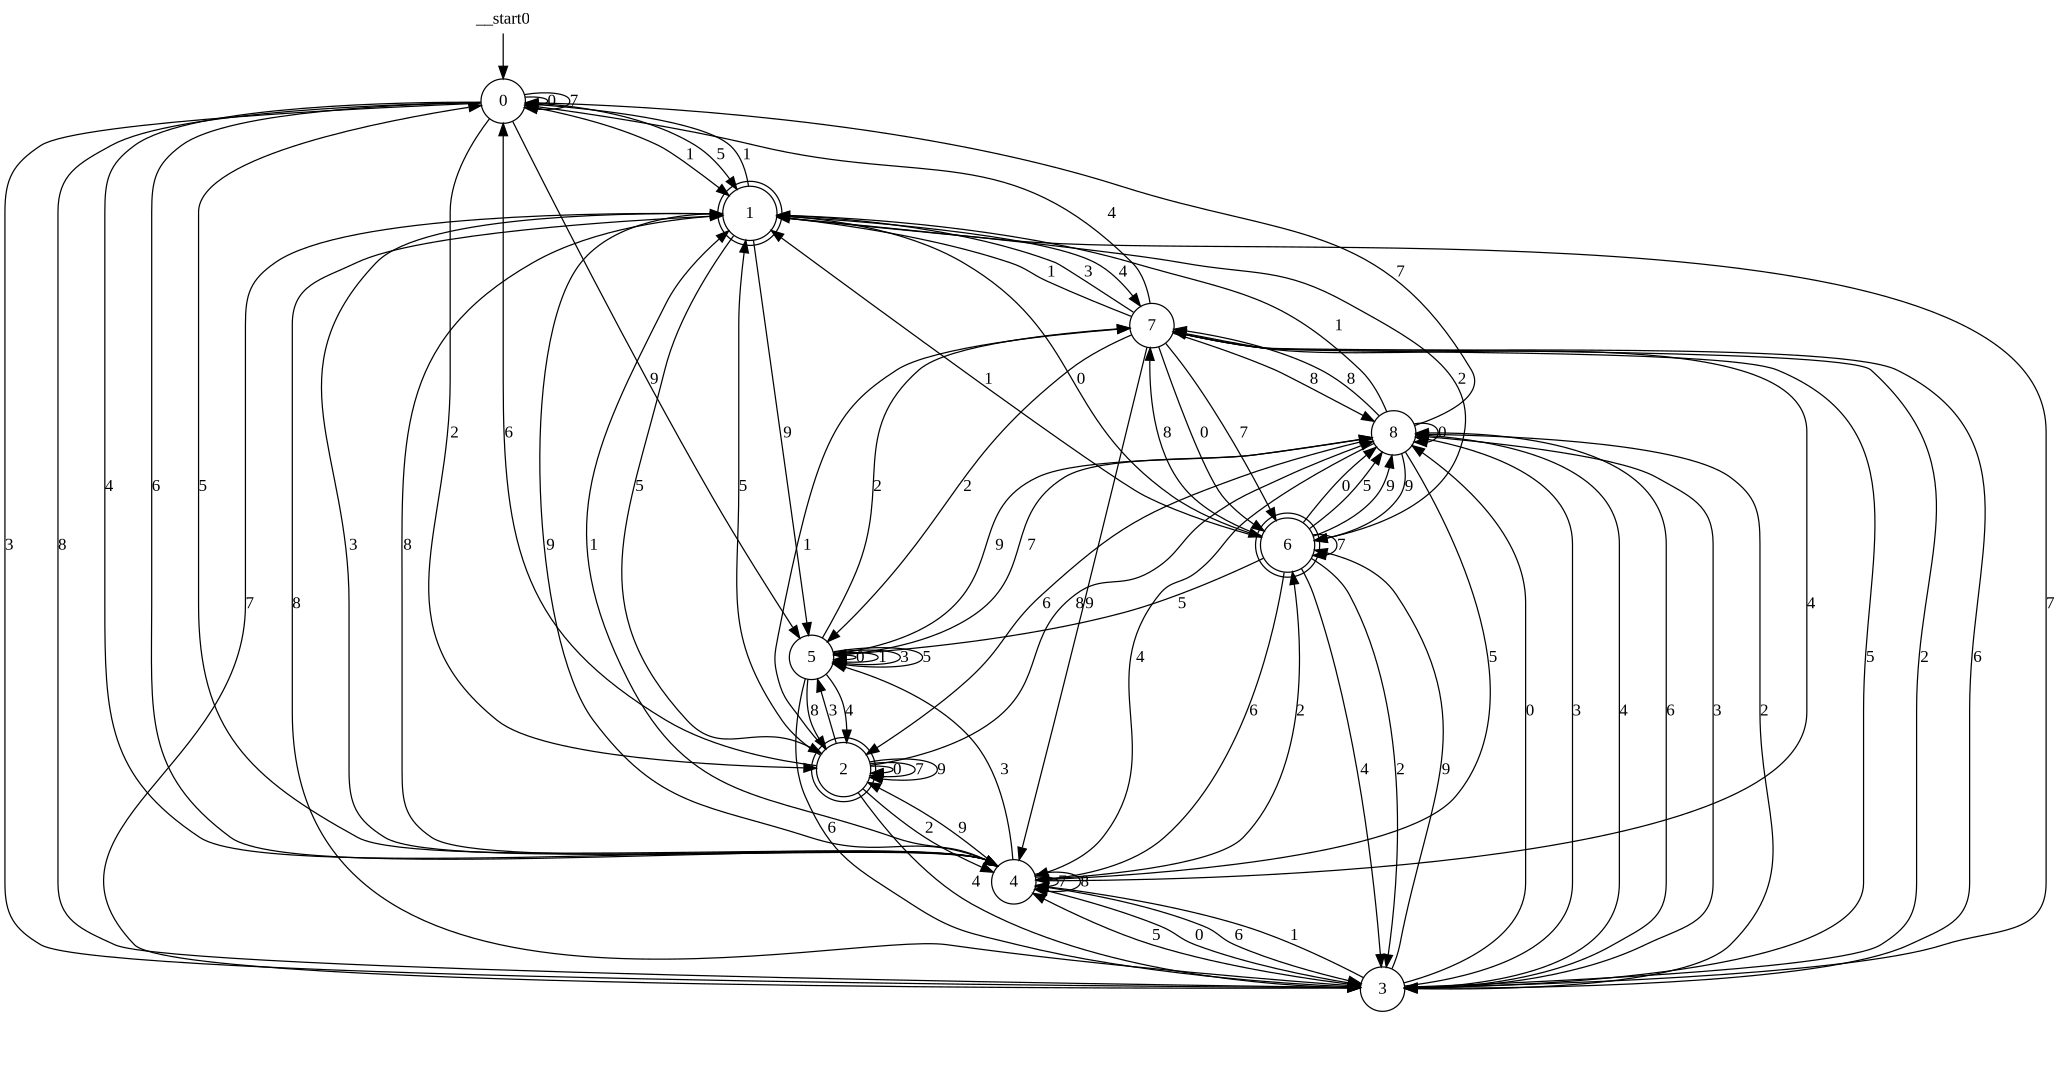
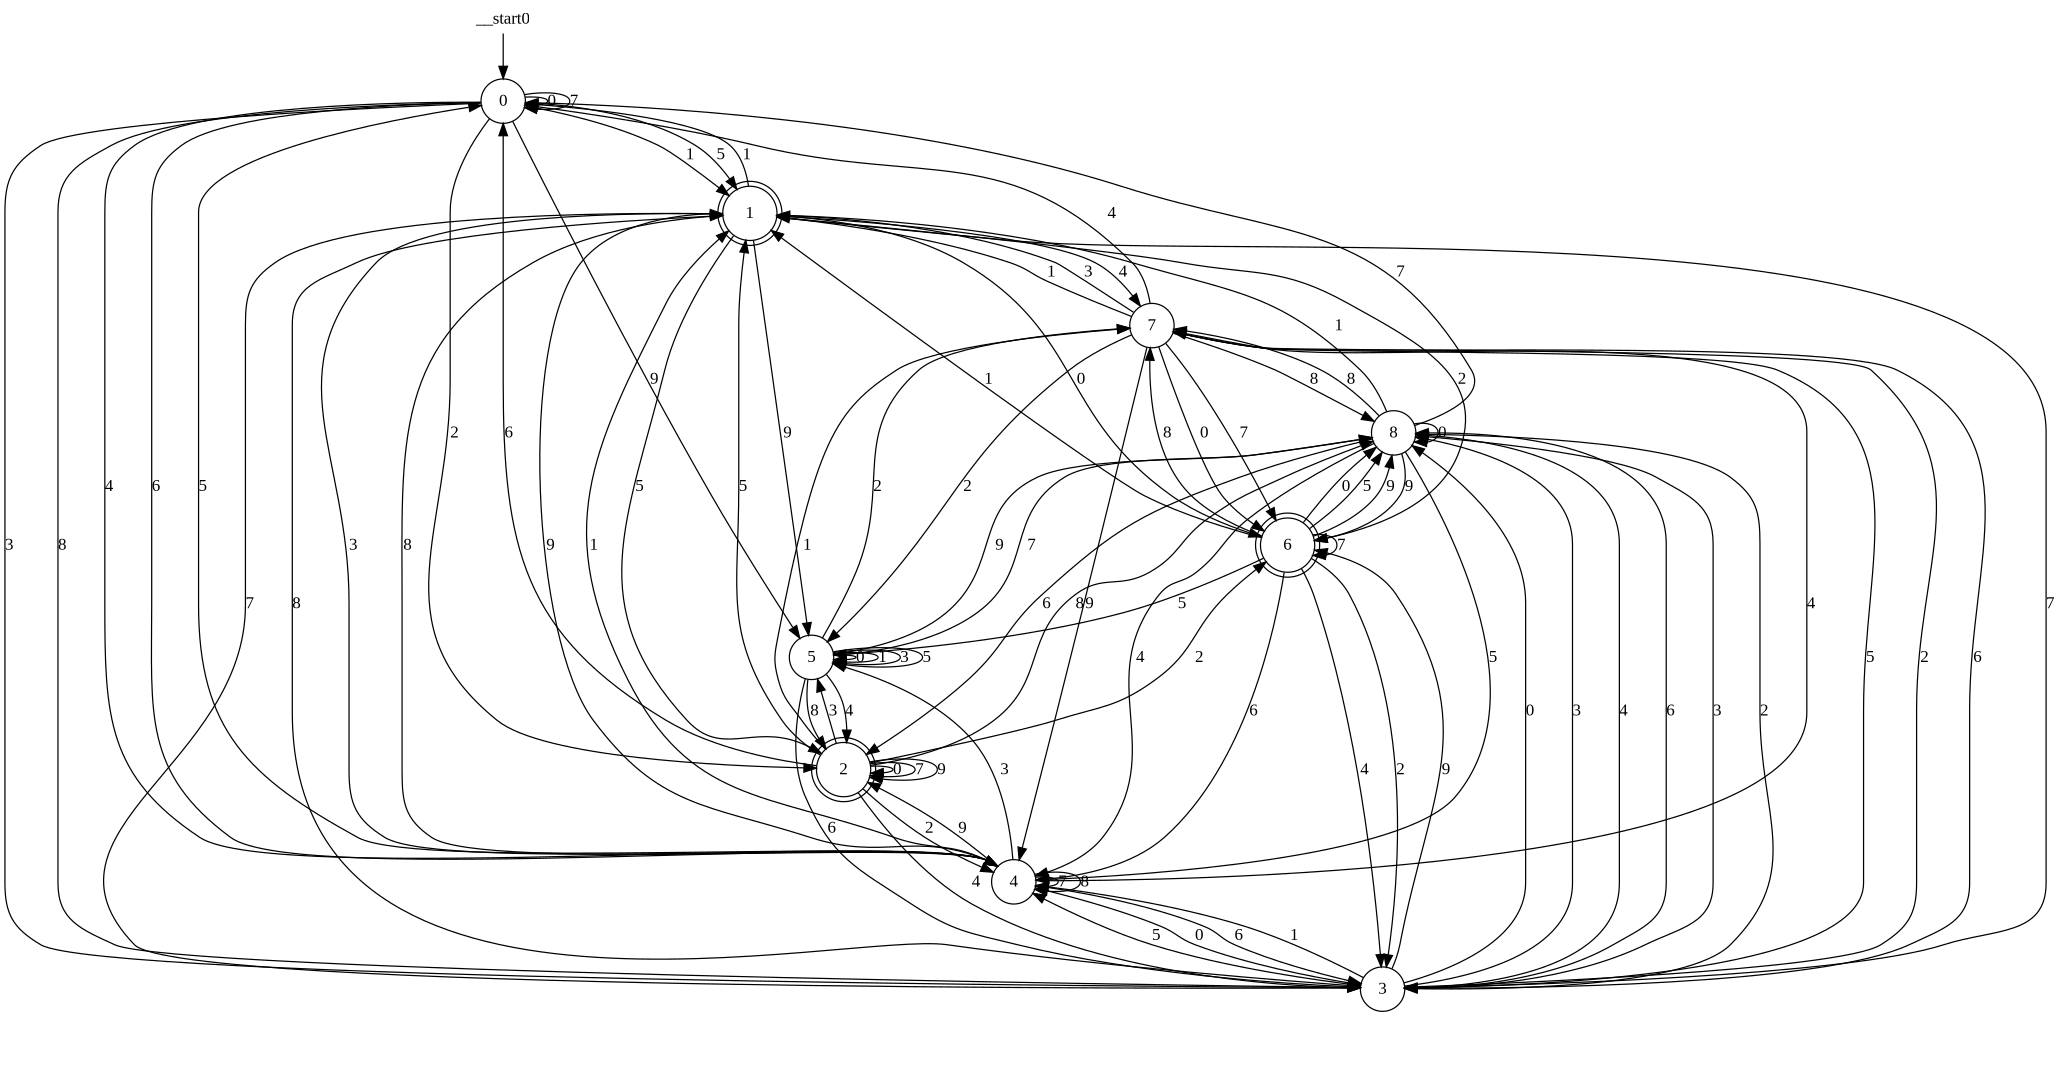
edge "4" -> "6": now "2" -> "6"
